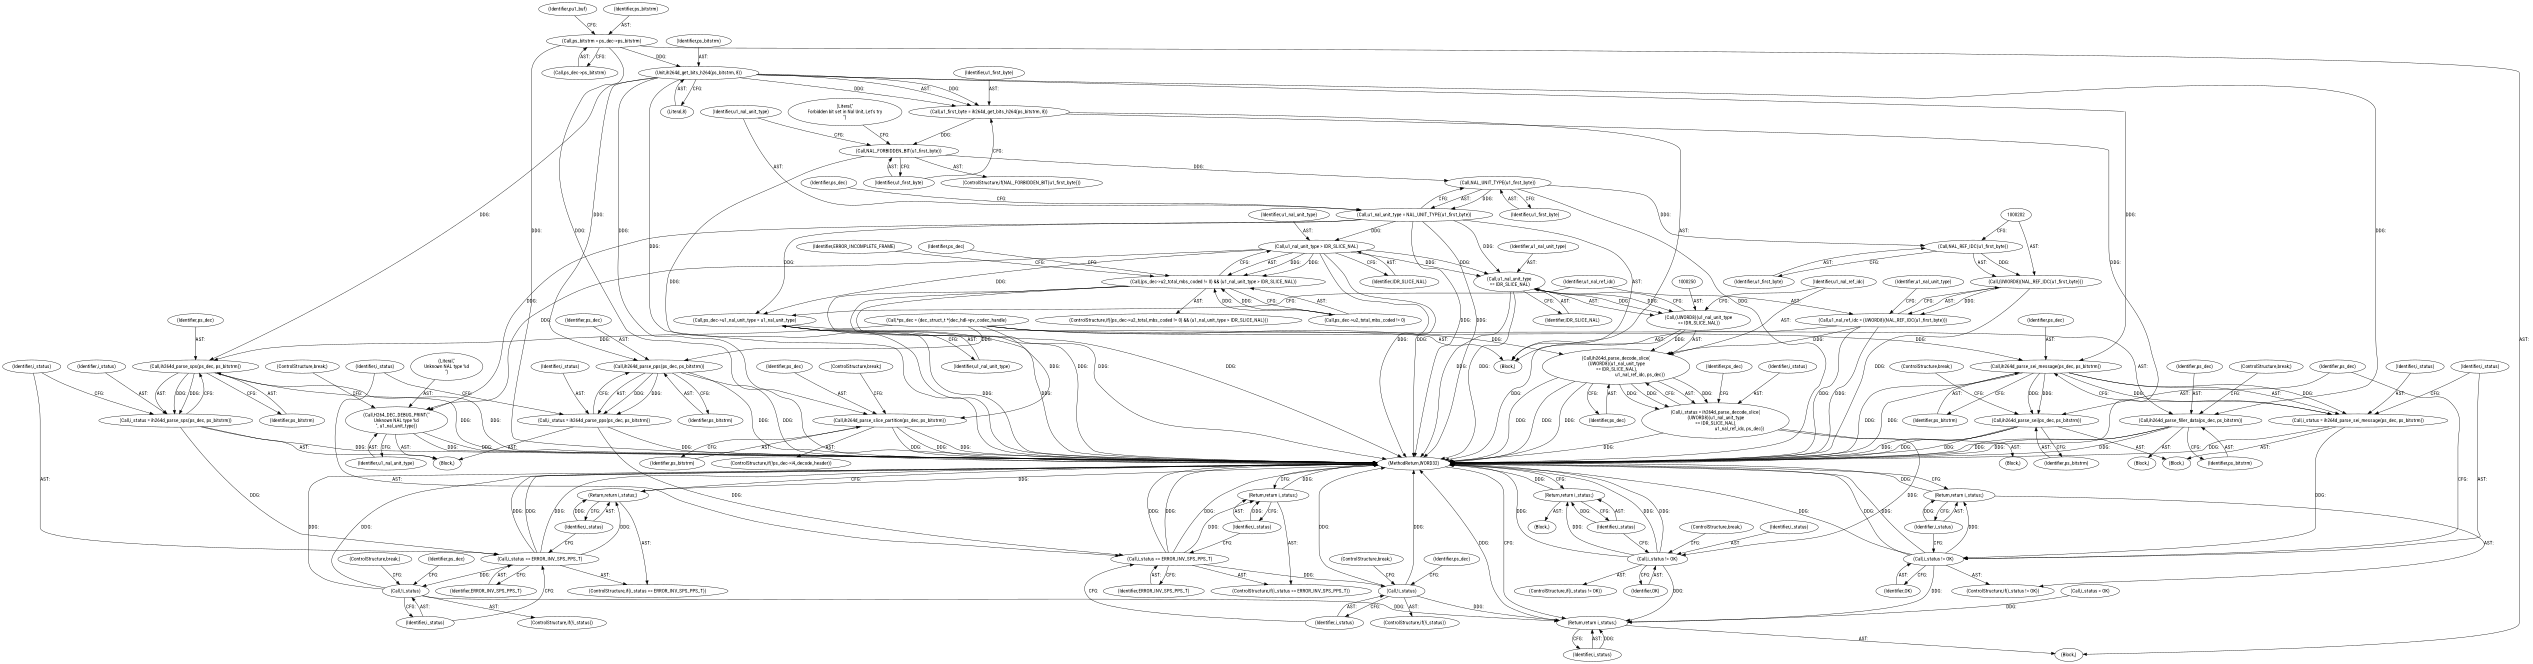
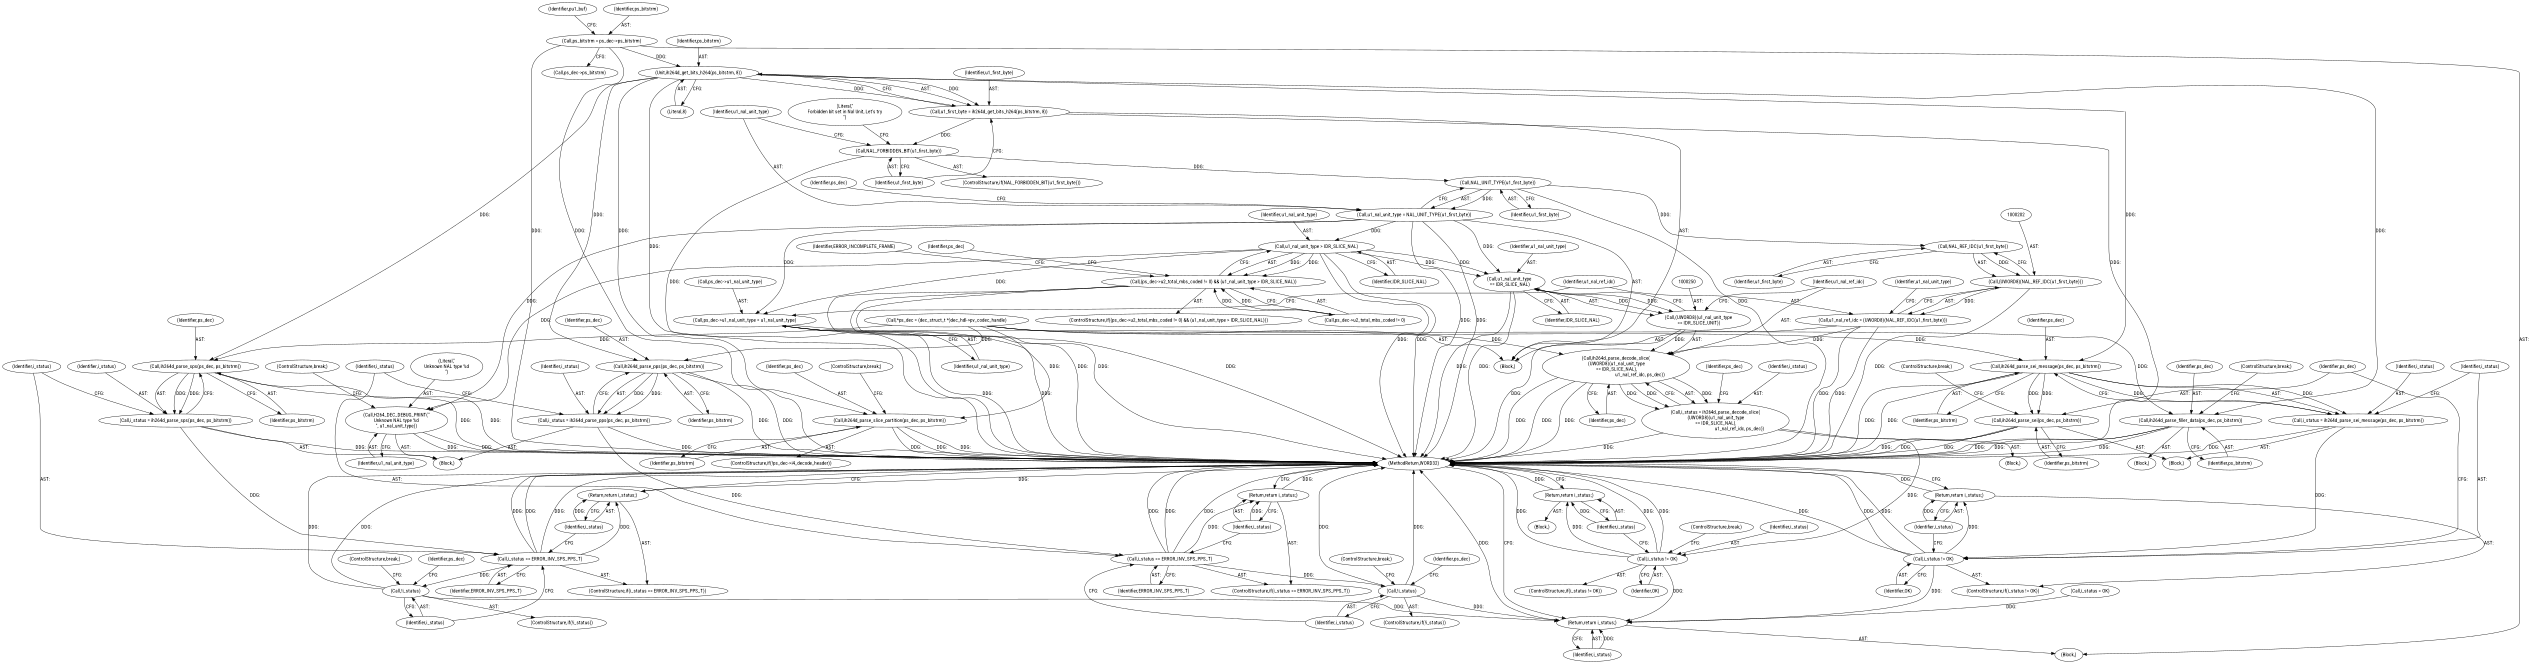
edge "(Call,ps_dec->ps_bitstrm)" -> "(Call,ps_bitstrm = ps_dec->ps_bitstrm)": removed, label "AST:"
edge "(Call,u1_first_byte = ih264d_get_bits_h264(ps_bitstrm, 8))" -> "(Unit,ih264d_get_bits_h264(ps_bitstrm, 8))": added, label "CFG:"
edge "1000202" -> "(Call,NAL_REF_IDC(u1_first_byte))": now "(Call,(UWORD8)(NAL_REF_IDC(u1_first_byte)))" -> "(Call,NAL_REF_IDC(u1_first_byte))"
node "(Call,ps_dec->u1_nal_unit_type)": added
node "(Call,(UWORD8)(u1_nal_unit_type == IDR_SLICE_NAL))": label "(Call,(UWORD8)(u1_nal_unit_type == IDR_SLICE_NAL))" -> "(Call,(UWORD8)(u1_nal_unit_type == IDR_SLICE_UNIT))"
edge "(Call,*ps_dec = (dec_struct_t *)dec_hdl->pv_codec_handle)" -> "(Call,ih264d_parse_filler_data(ps_dec, ps_bitstrm))": label "AST: " -> "DDG: "
